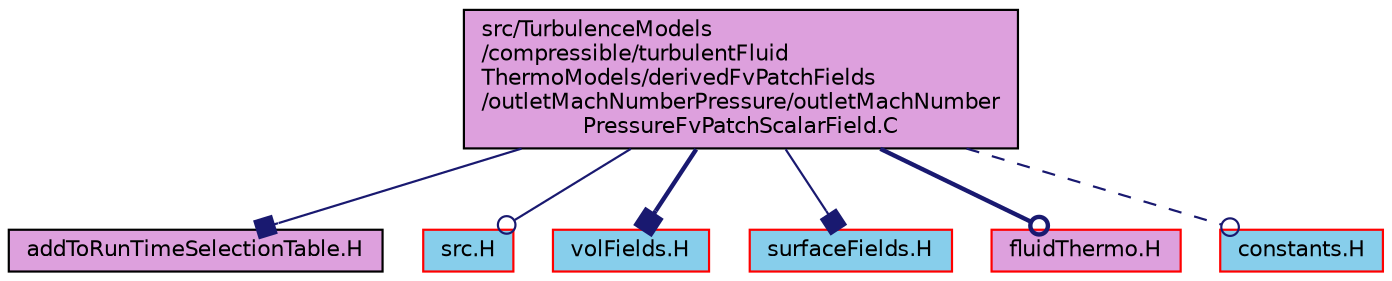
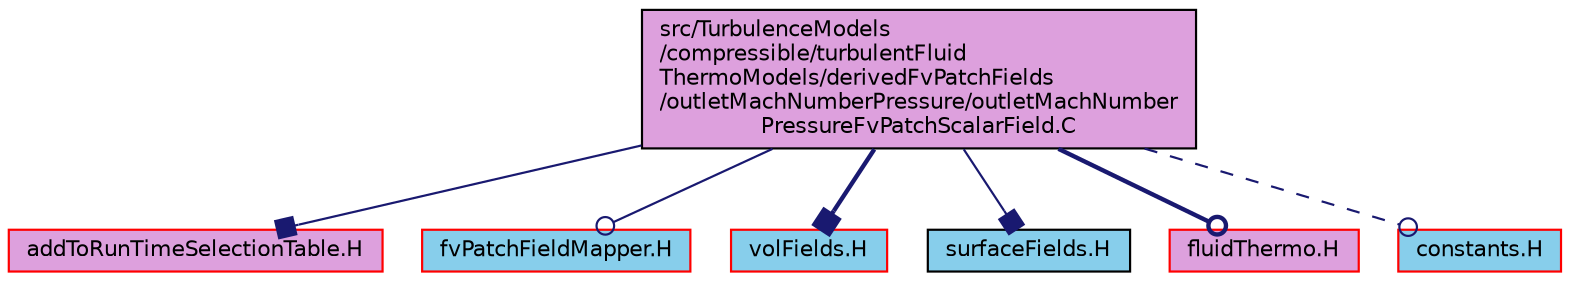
node "addToRunTimeSelectionTable.H": color black -> red
node "src.H": label "src.H" -> "fvPatchFieldMapper.H"
node "surfaceFields.H": color red -> black
